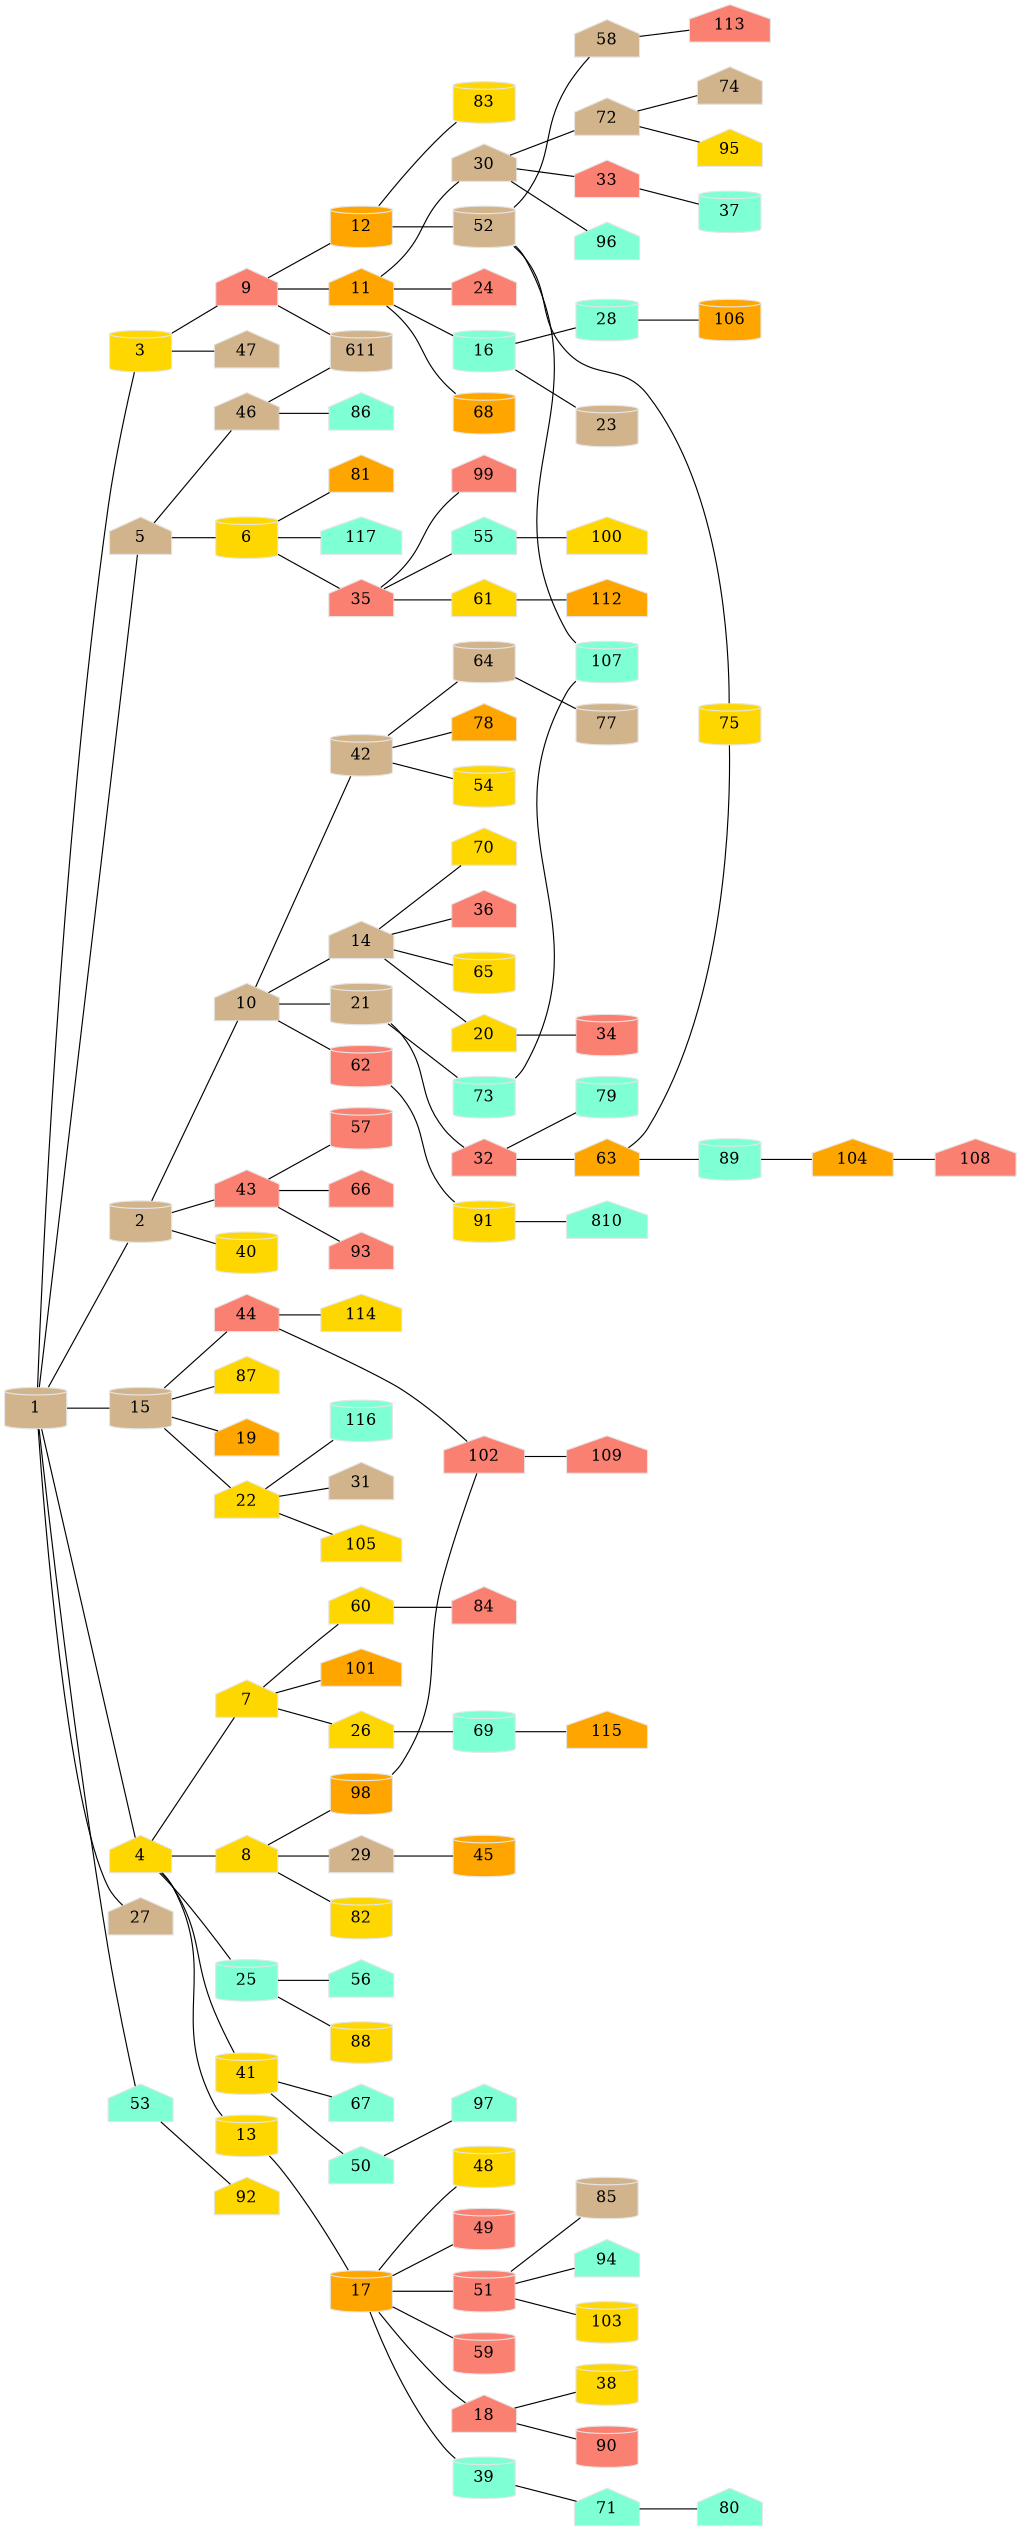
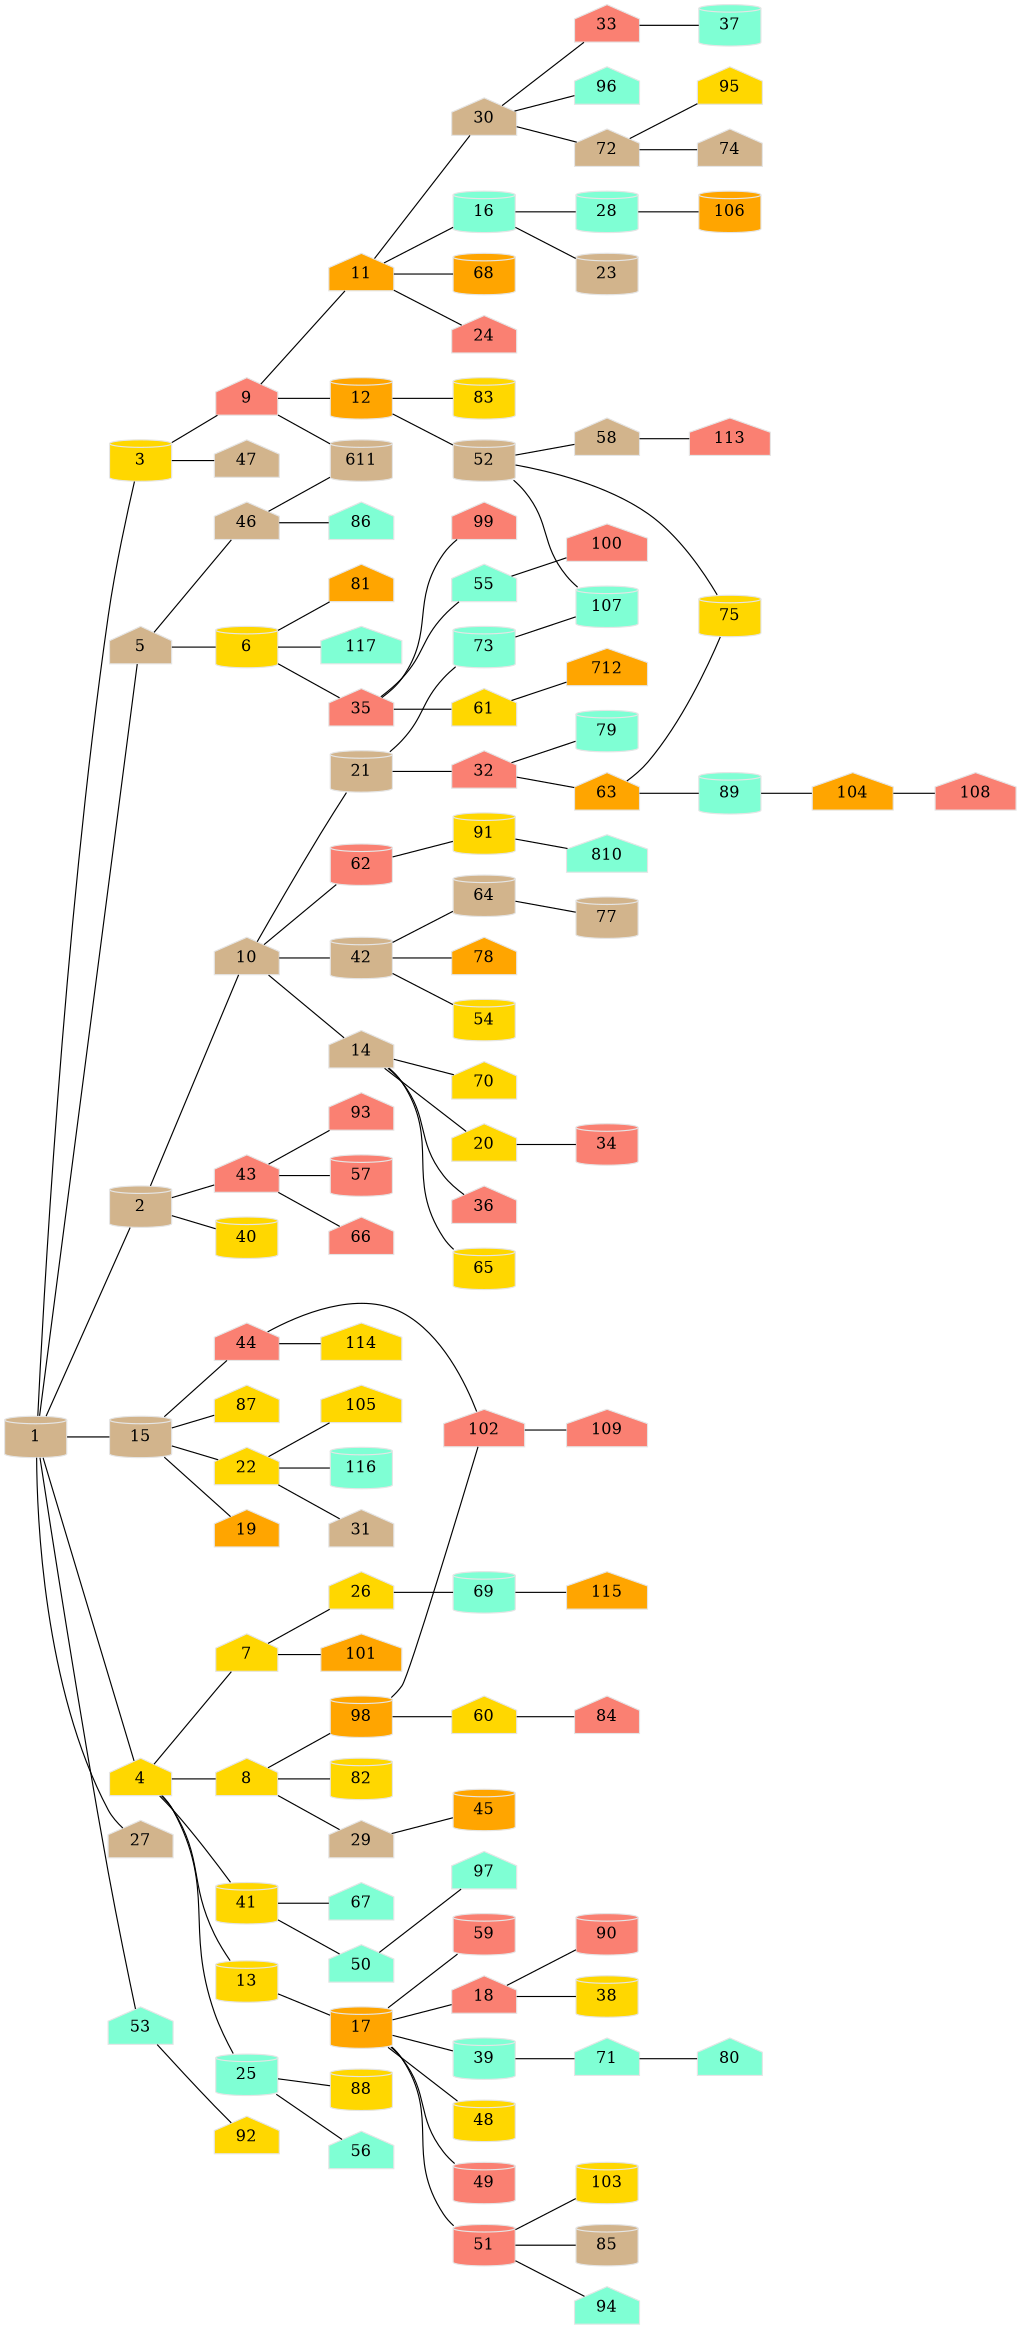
node "100": fillcolor gold -> salmon
node "112": label "112" -> "712"
edge "60" -- "7": now "60" -- "98"
